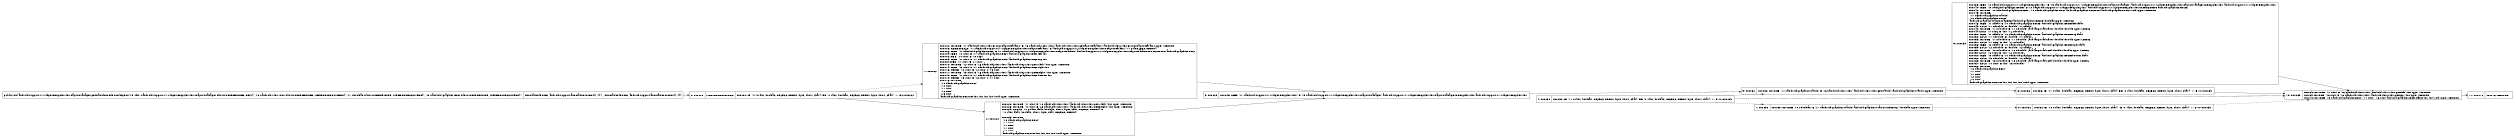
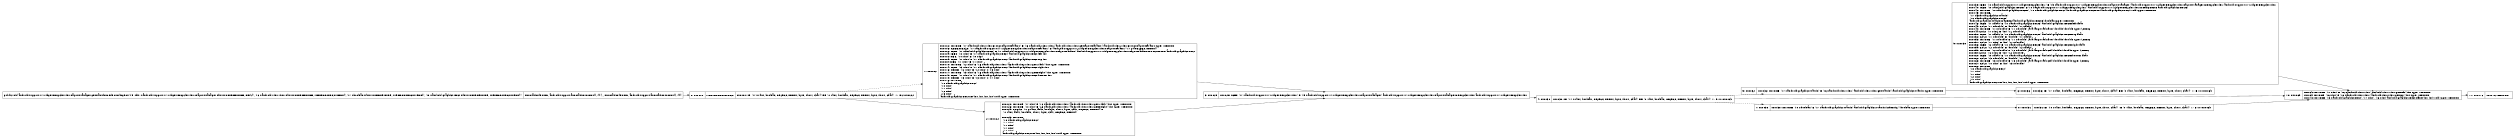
edge "3: 0x002e" -> "5: 0x0032": now "3: 0x002e" -> "4: 0x0030"
edge "6: 0x0036" -> "10: 0x006b": removed
edge "8: 0x003c" -> "10: 0x006b": style dashed -> solid
edge "7: 0x0038" -> "8: 0x003c": style dashed -> solid
